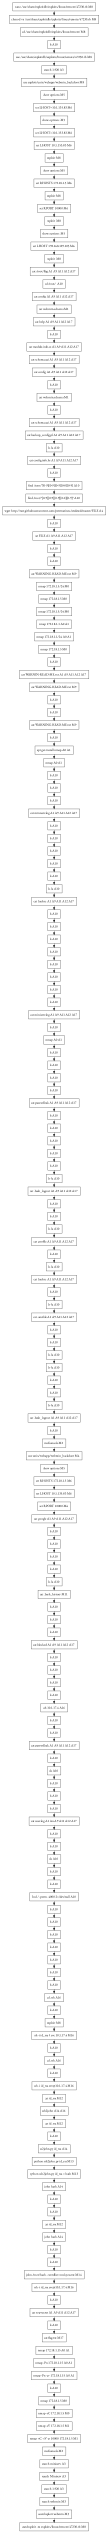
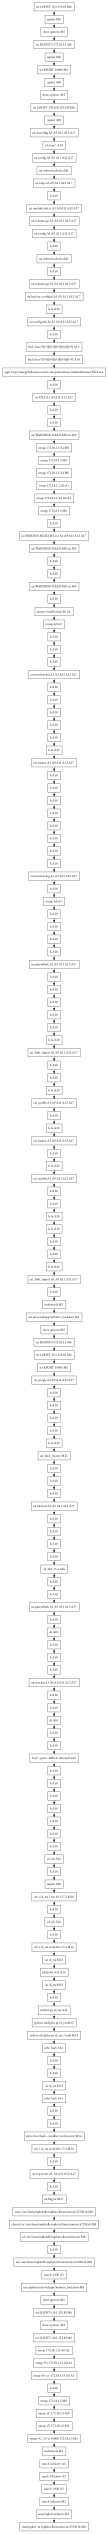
edge "set LHOST=10.1.153.83 M6" -> "set LHOST 10.1.153.83 M6": removed
